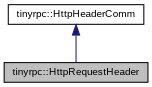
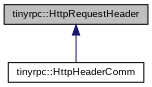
edge "tinyrpc::HttpRequestHeader" -> "tinyrpc::HttpHeaderComm": reversed
